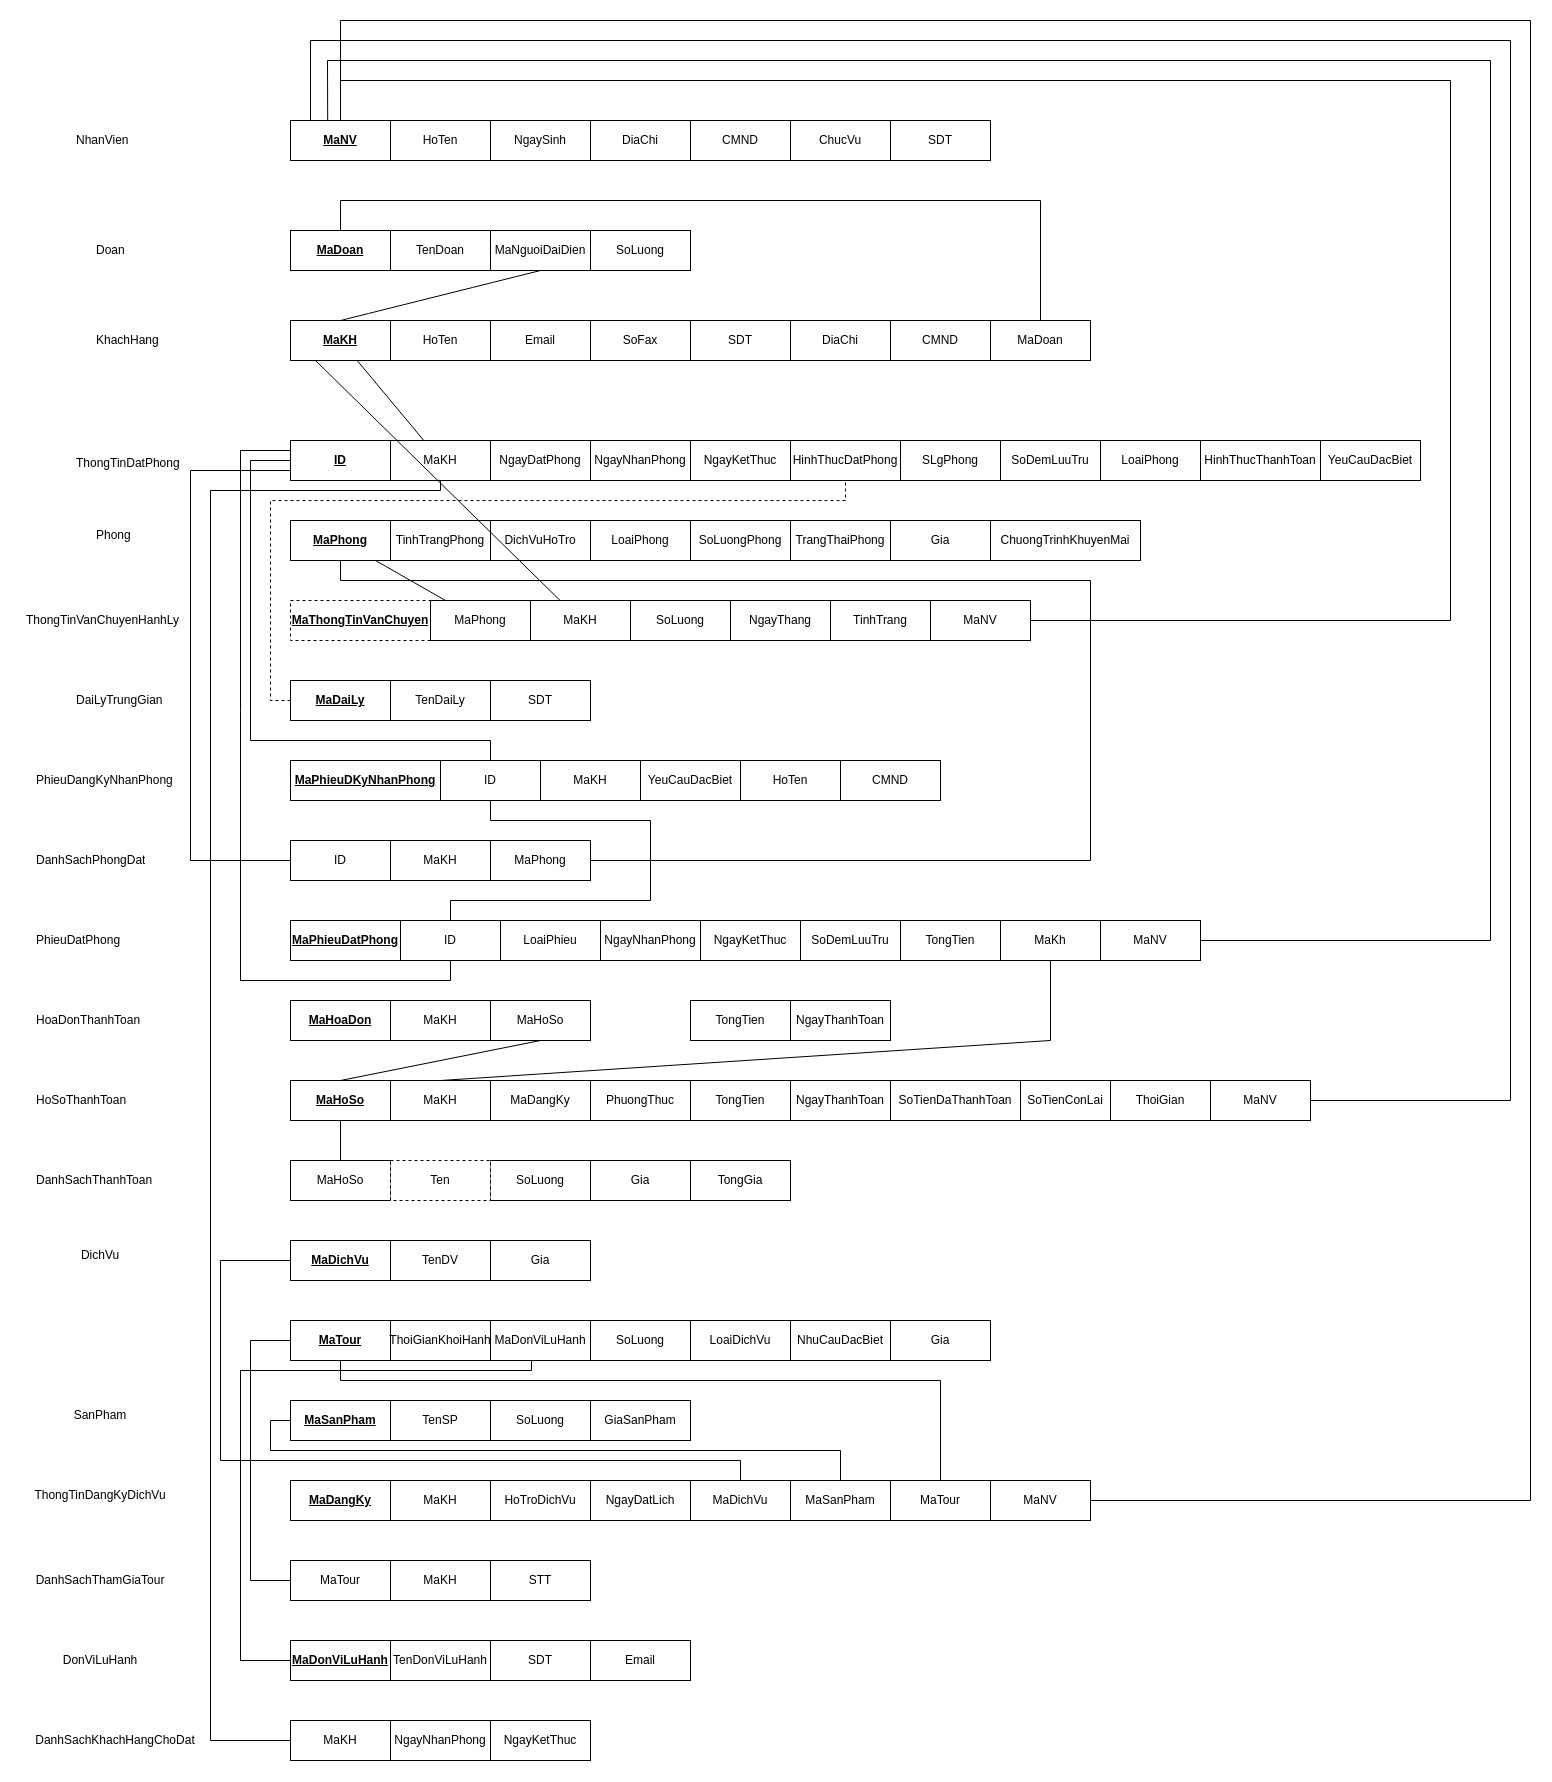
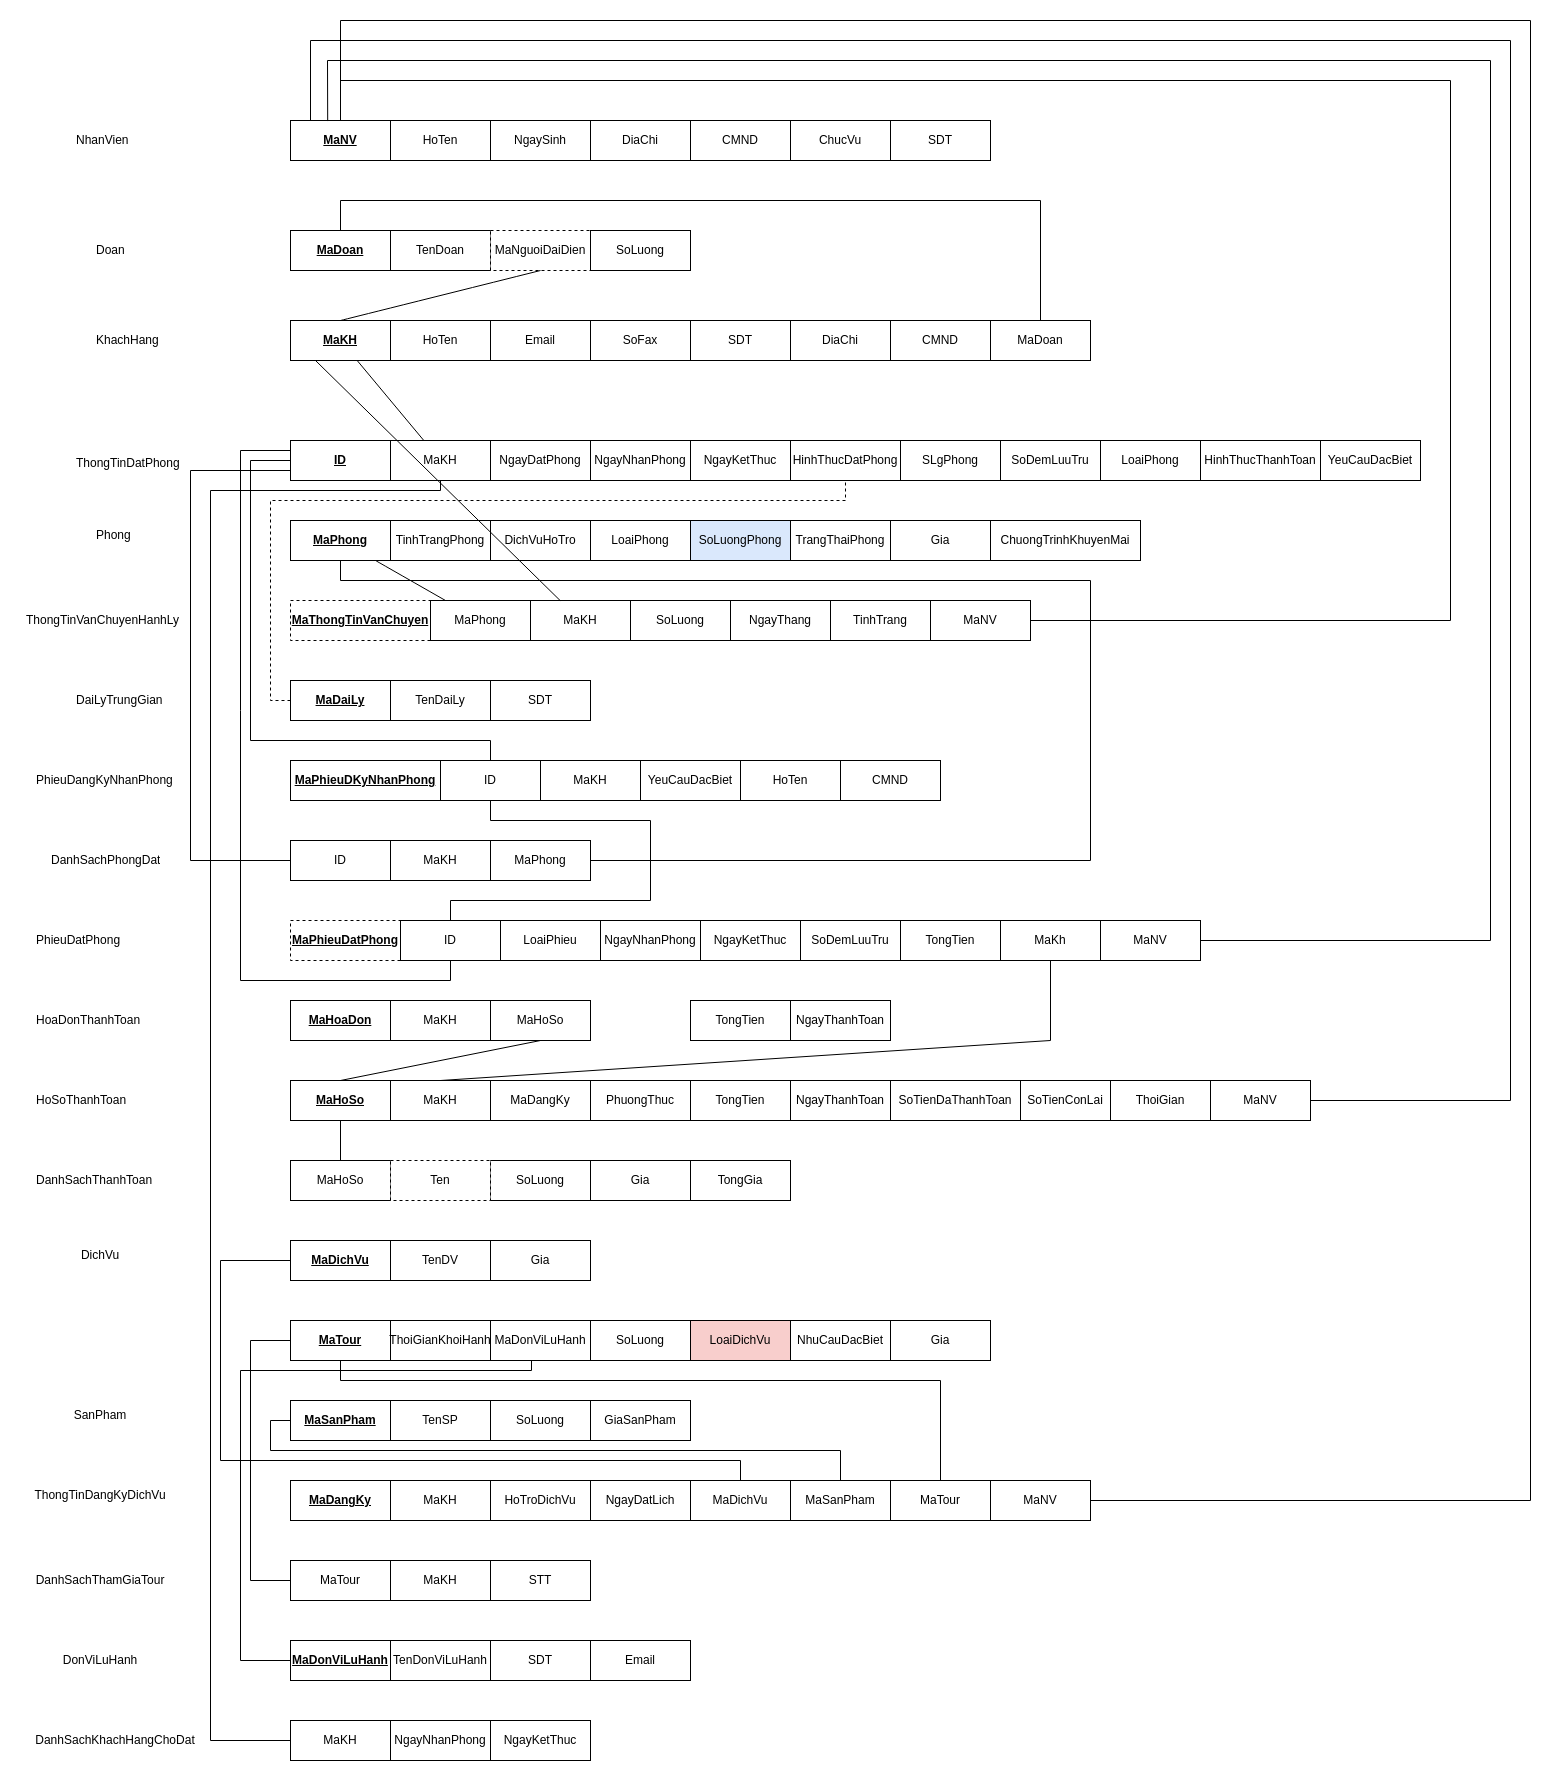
node "MaNguoiDaiDien": style solid -> dashed
node "SoLuongPhong": fillcolor #ffffff -> #dae8fc
node "DanhSachPhongDat": moved (106, 861) -> (121, 861)
node "MaPhieuDatPhong": style solid -> dashed
node "LoaiDichVu": fillcolor #ffffff -> #f8cecc
